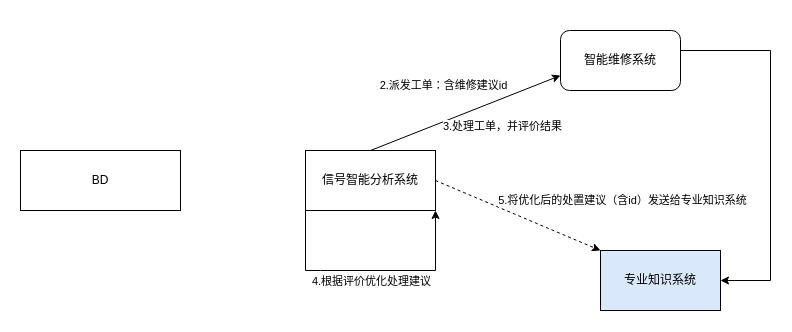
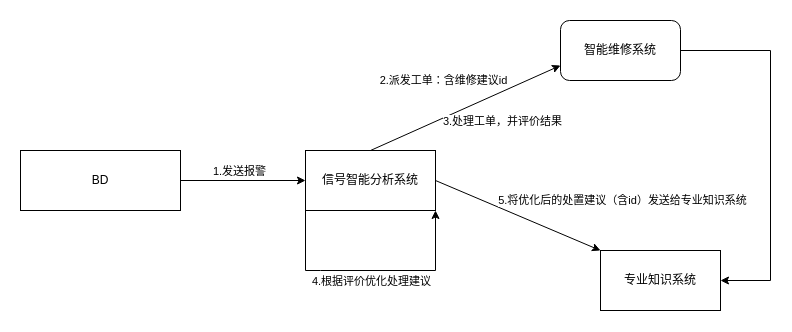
node "智能维修系统": moved (621, 61) -> (621, 51)
edge "BD" -> "信号智能分析系统": added, label "1.发送报警"
edge "信号智能分析系统" -> "专业知识系统": style dashed -> solid
node "专业知识系统": fillcolor #dae8fc -> #ffffff
